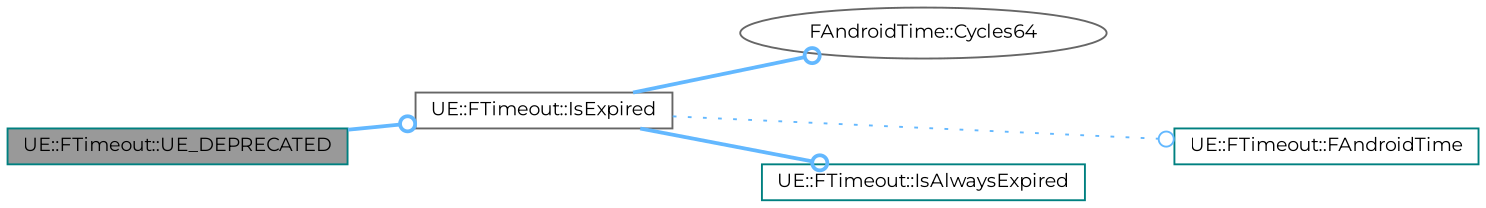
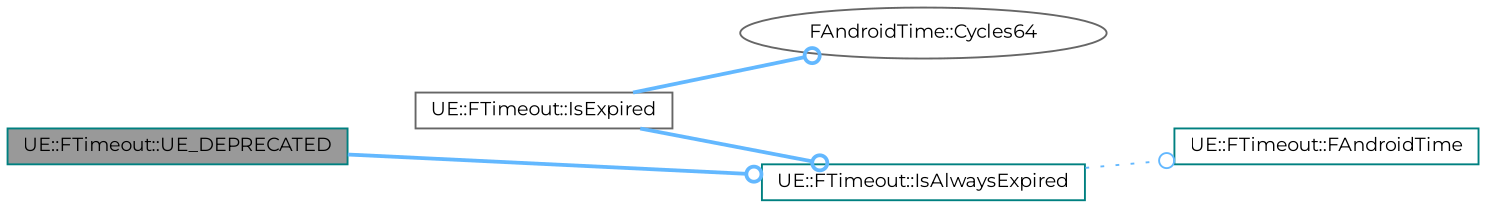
edge "UE::FTimeout::UE_DEPRECATED" -> "UE::FTimeout::IsExpired": now "UE::FTimeout::UE_DEPRECATED" -> "UE::FTimeout::IsAlwaysExpired"
edge "UE::FTimeout::IsExpired" -> "UE::FTimeout::FAndroidTime": now "UE::FTimeout::IsAlwaysExpired" -> "UE::FTimeout::FAndroidTime"
